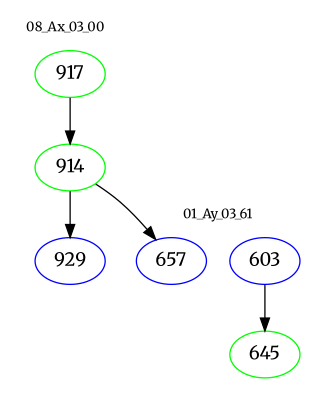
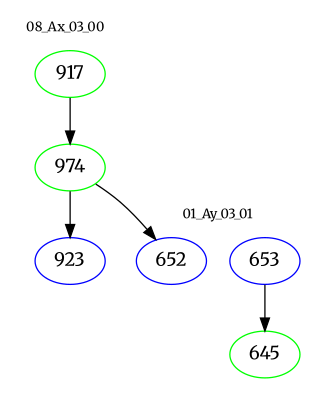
node "914": label "914" -> "974"
cluster "01_Ay_03_61": label "01_Ay_03_61" -> "01_Ay_03_01"
node "929": label "929" -> "923"
node "657": label "657" -> "652"
node "603": label "603" -> "653"
